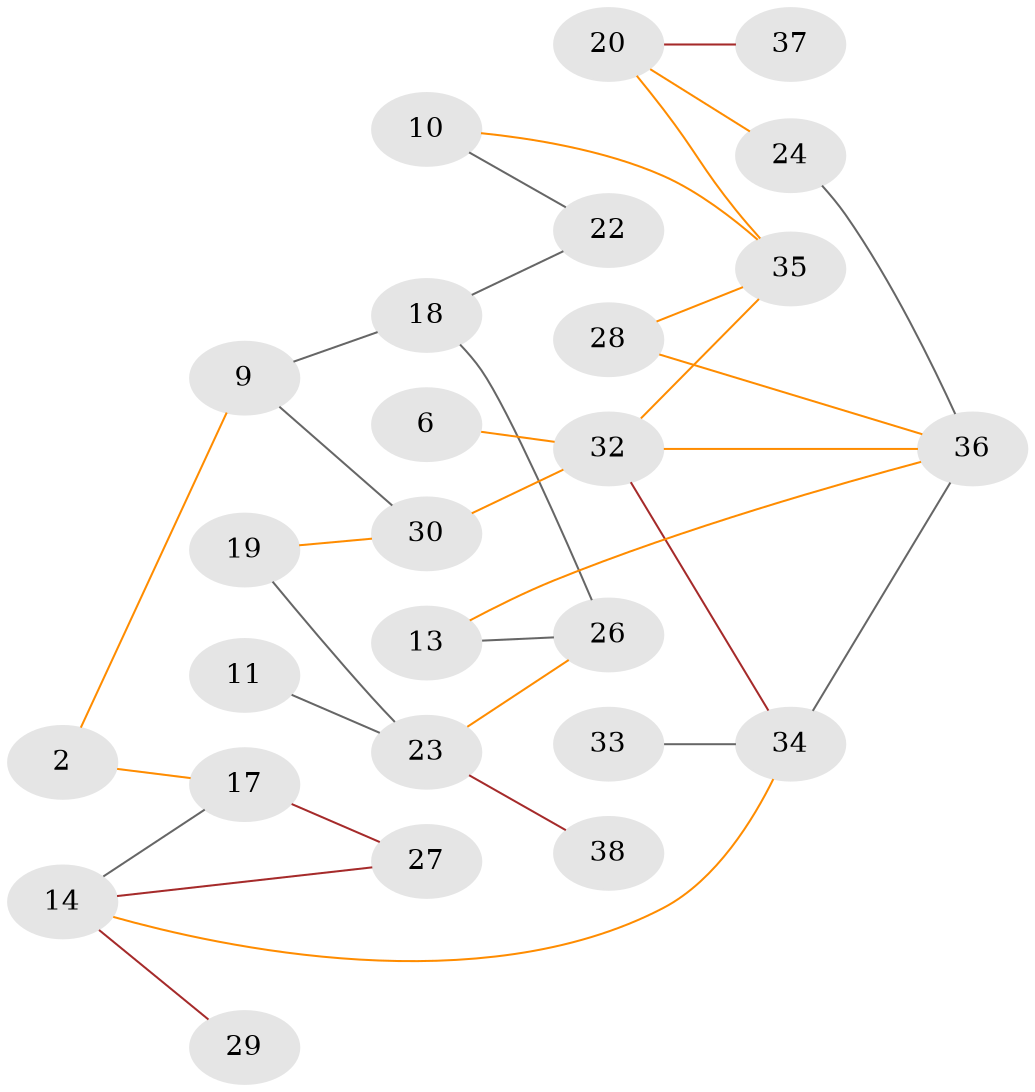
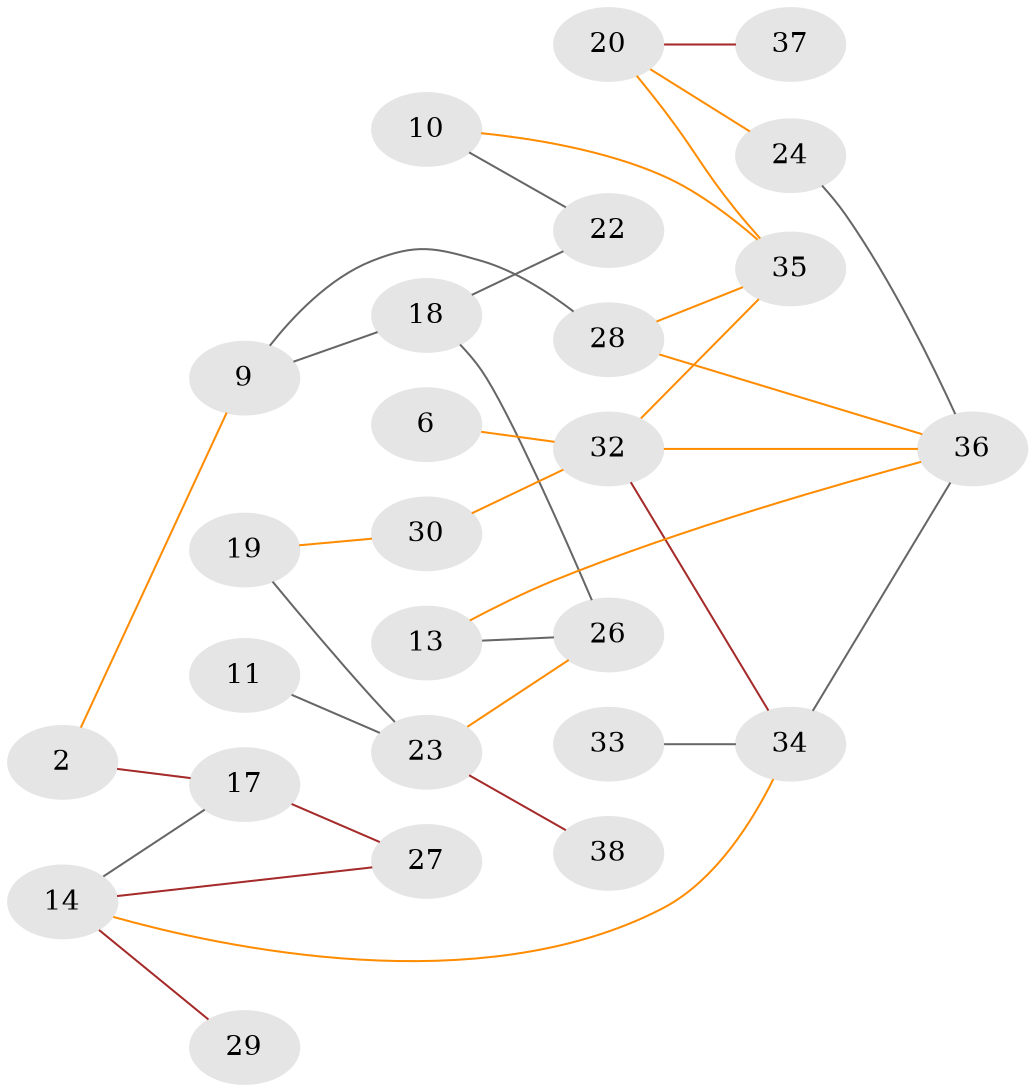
edge "9" -- "30": now "9" -- "28"
edge "2" -- "17": color darkorange -> brown
